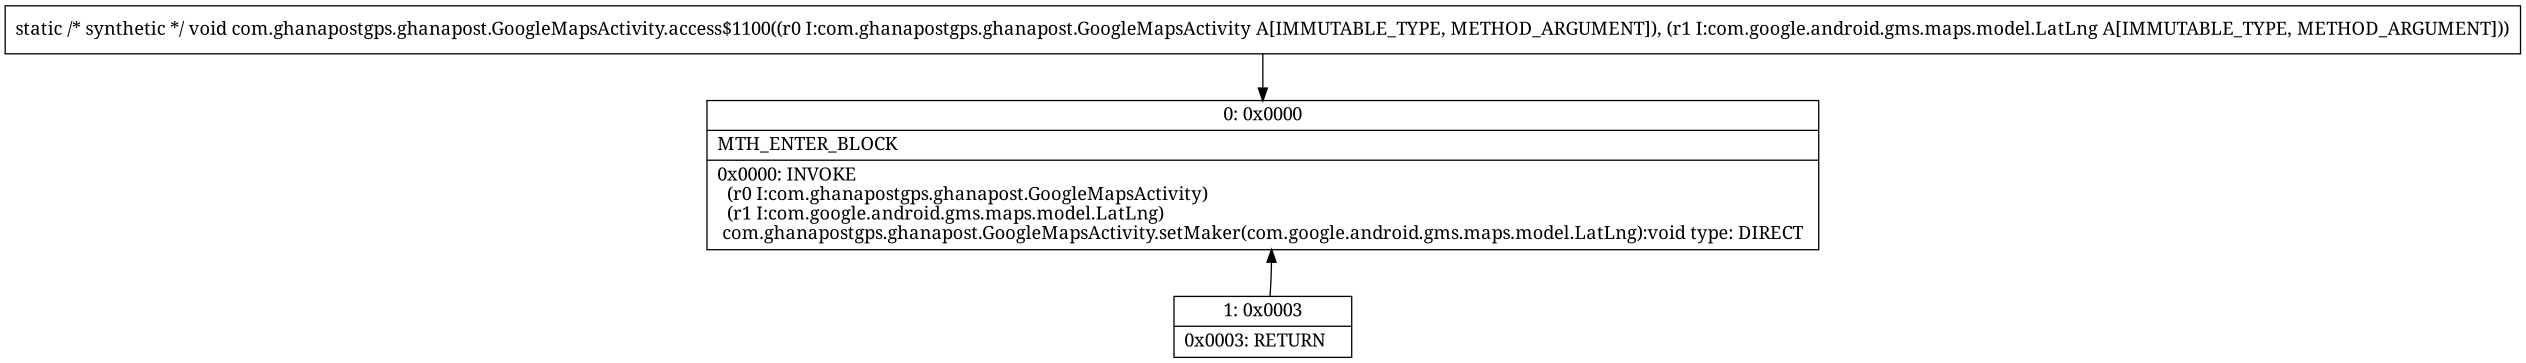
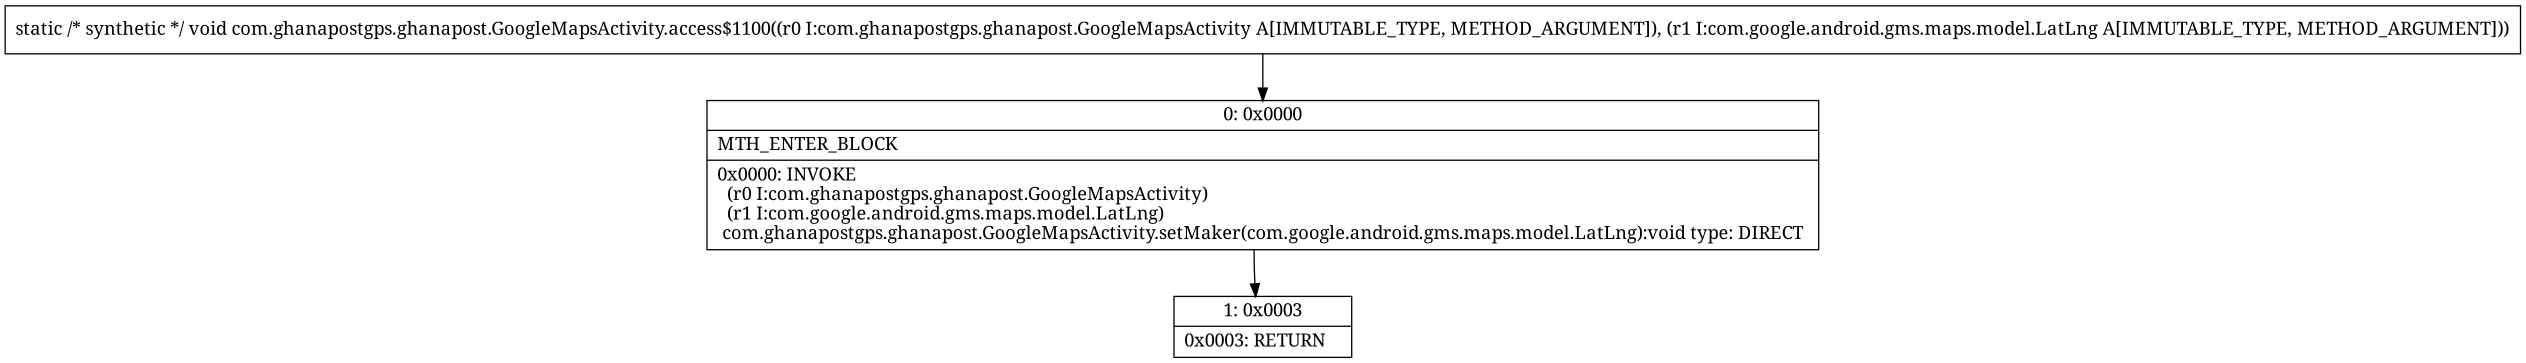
edge "1: 0x0003" -> "0: 0x0000": reversed
